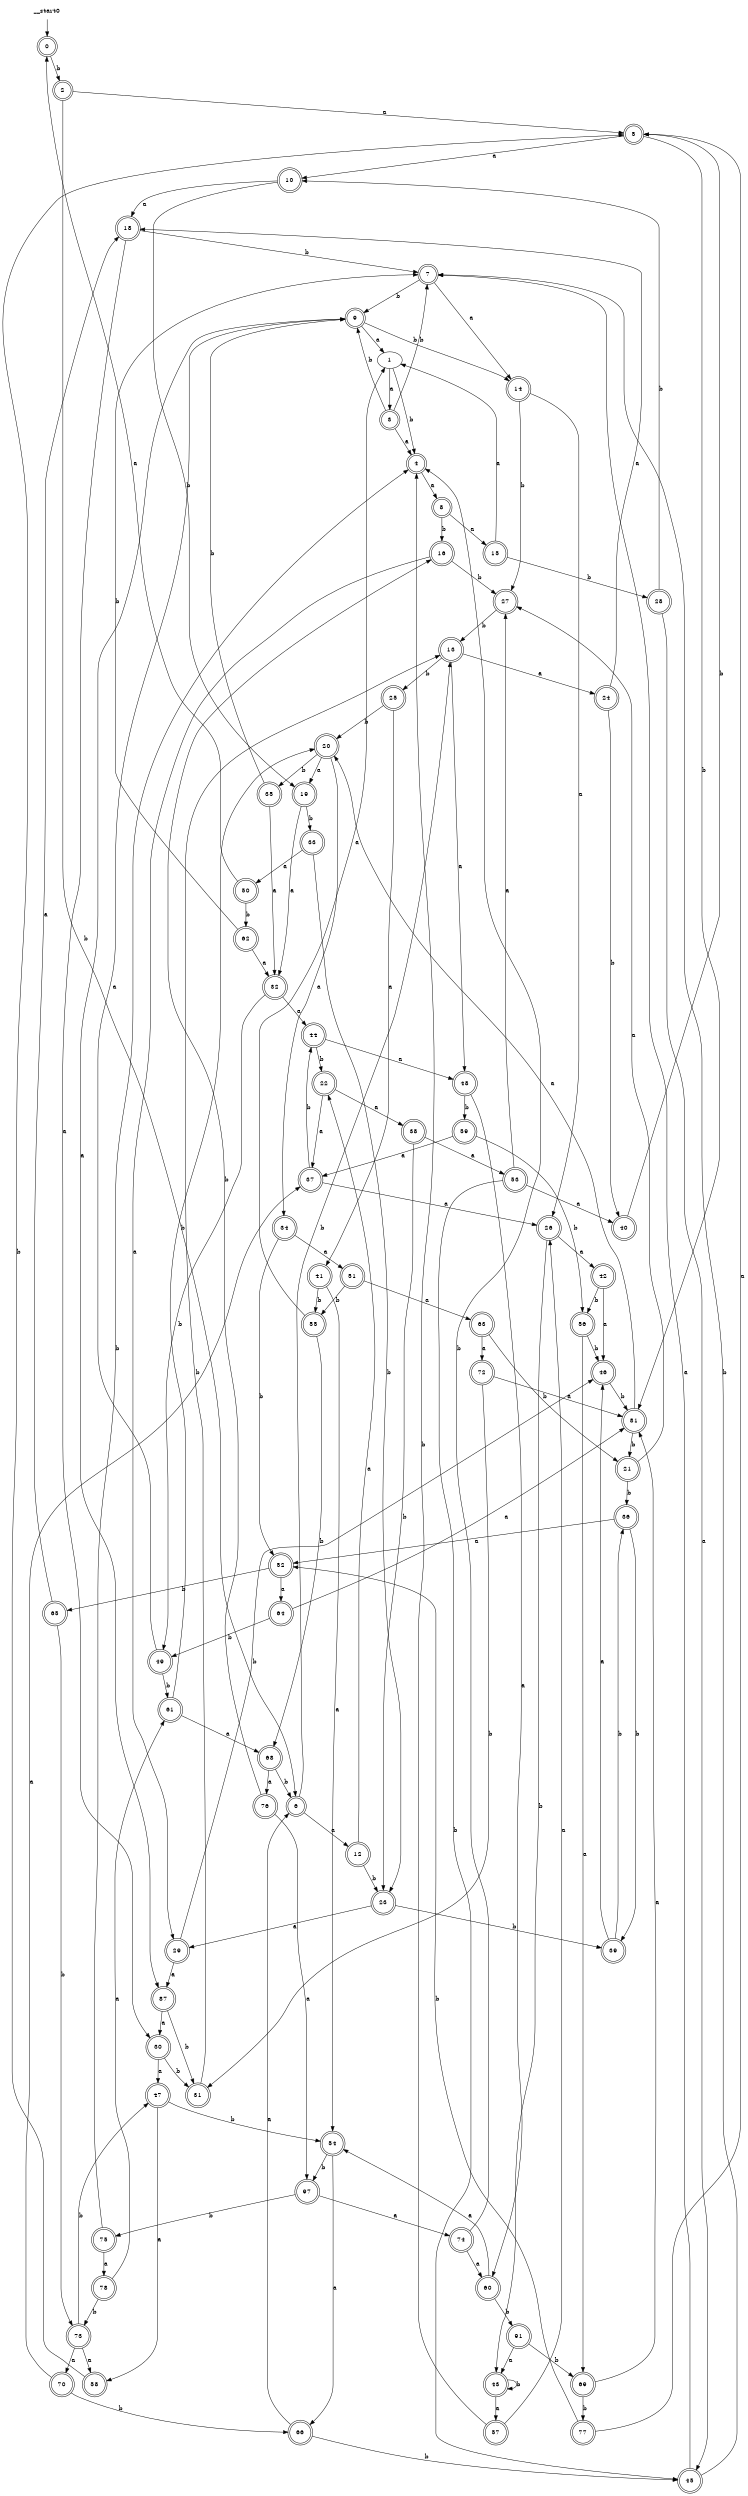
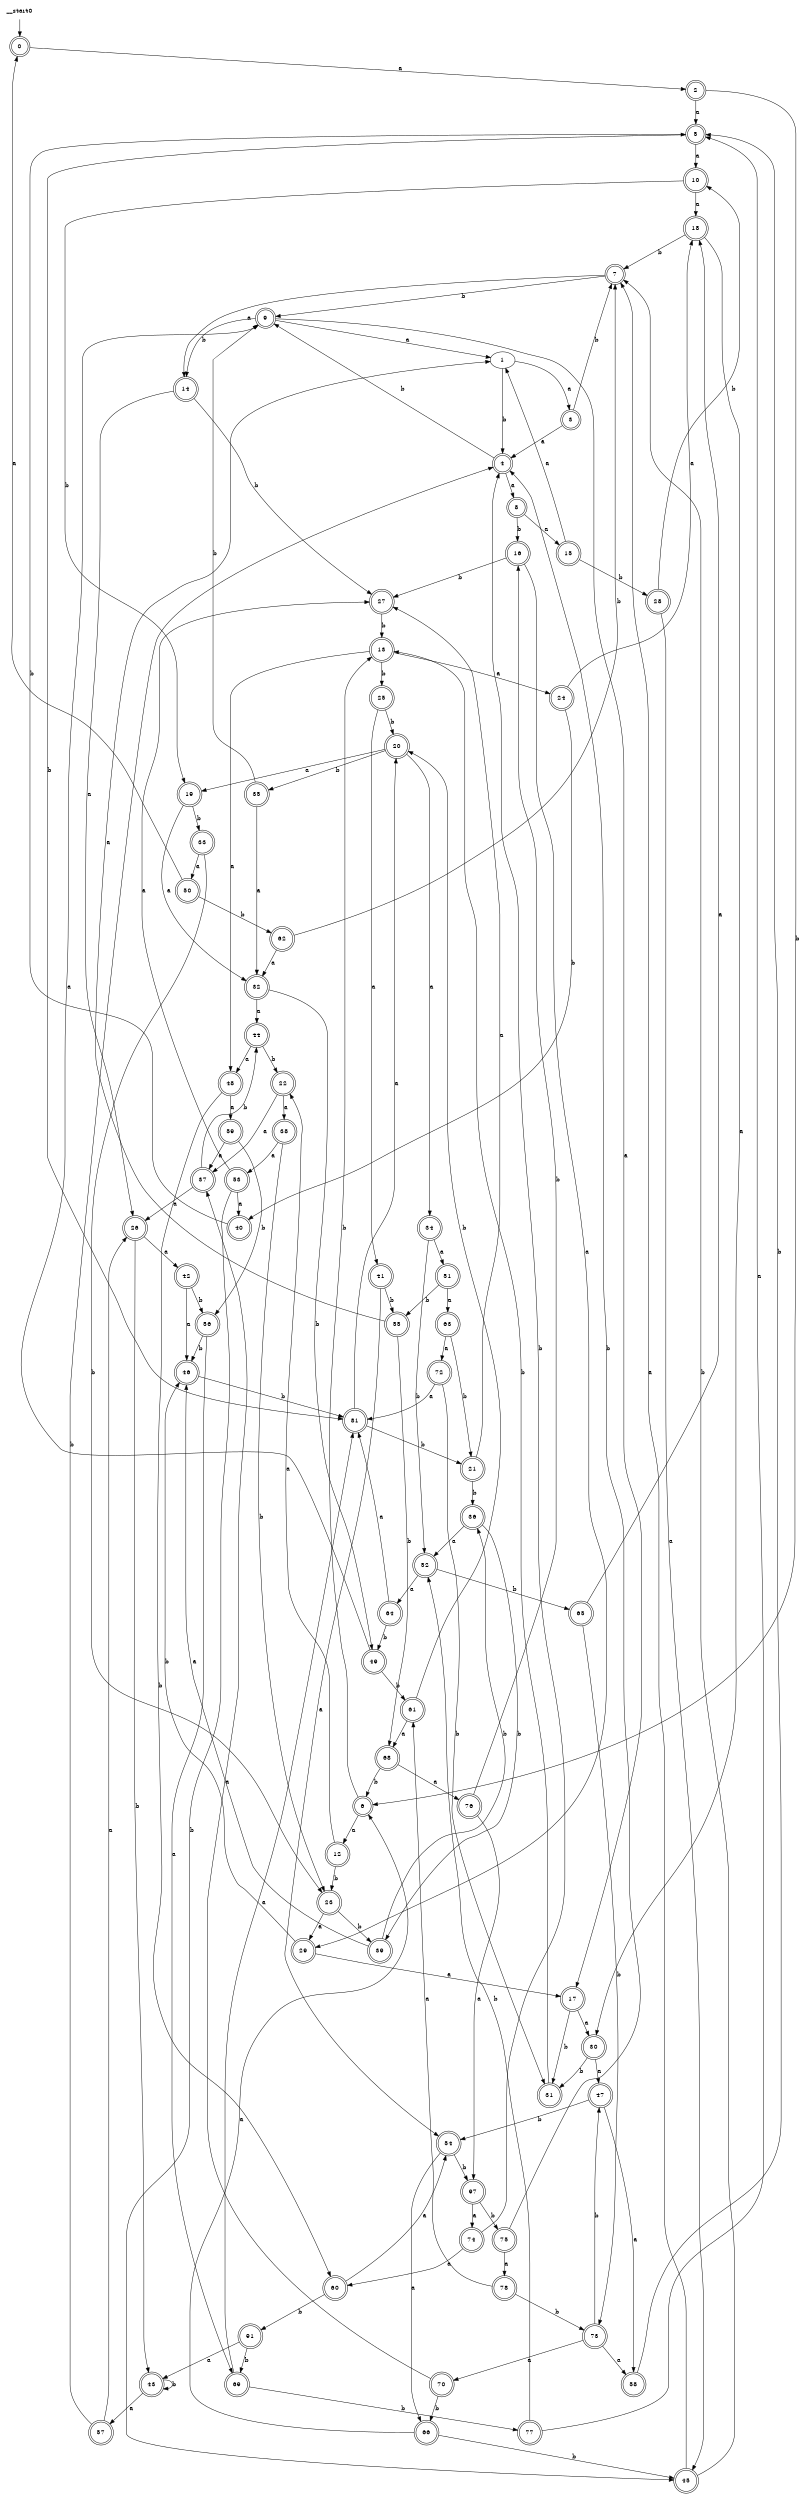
edge "0" -> "2": label "b" -> "a"
edge "3" -> "9": now "4" -> "9"
edge "48" -> "59": label "b" -> "a"
edge "48" -> "60": label "a" -> "b"
node "87": label "87" -> "17"
